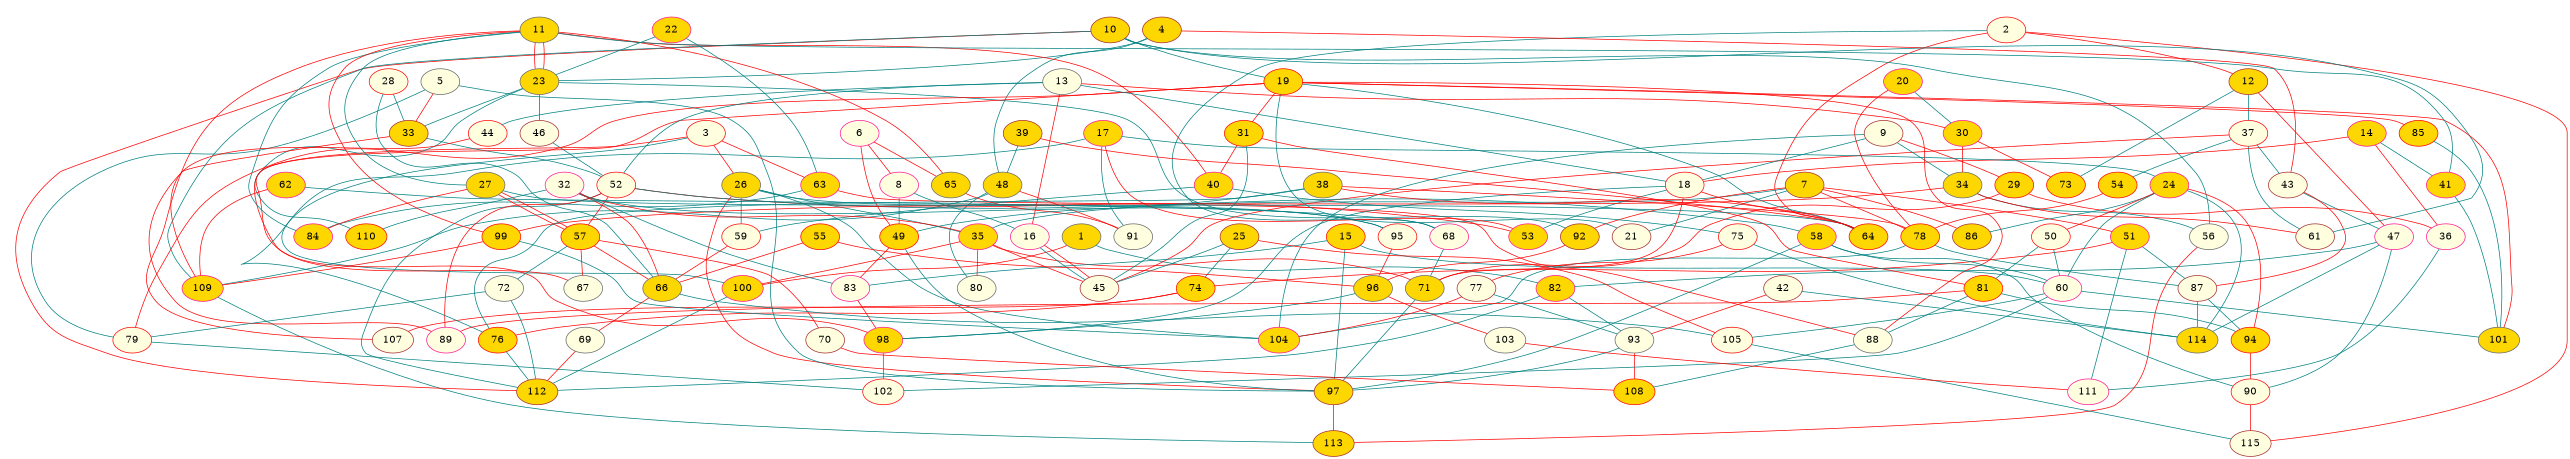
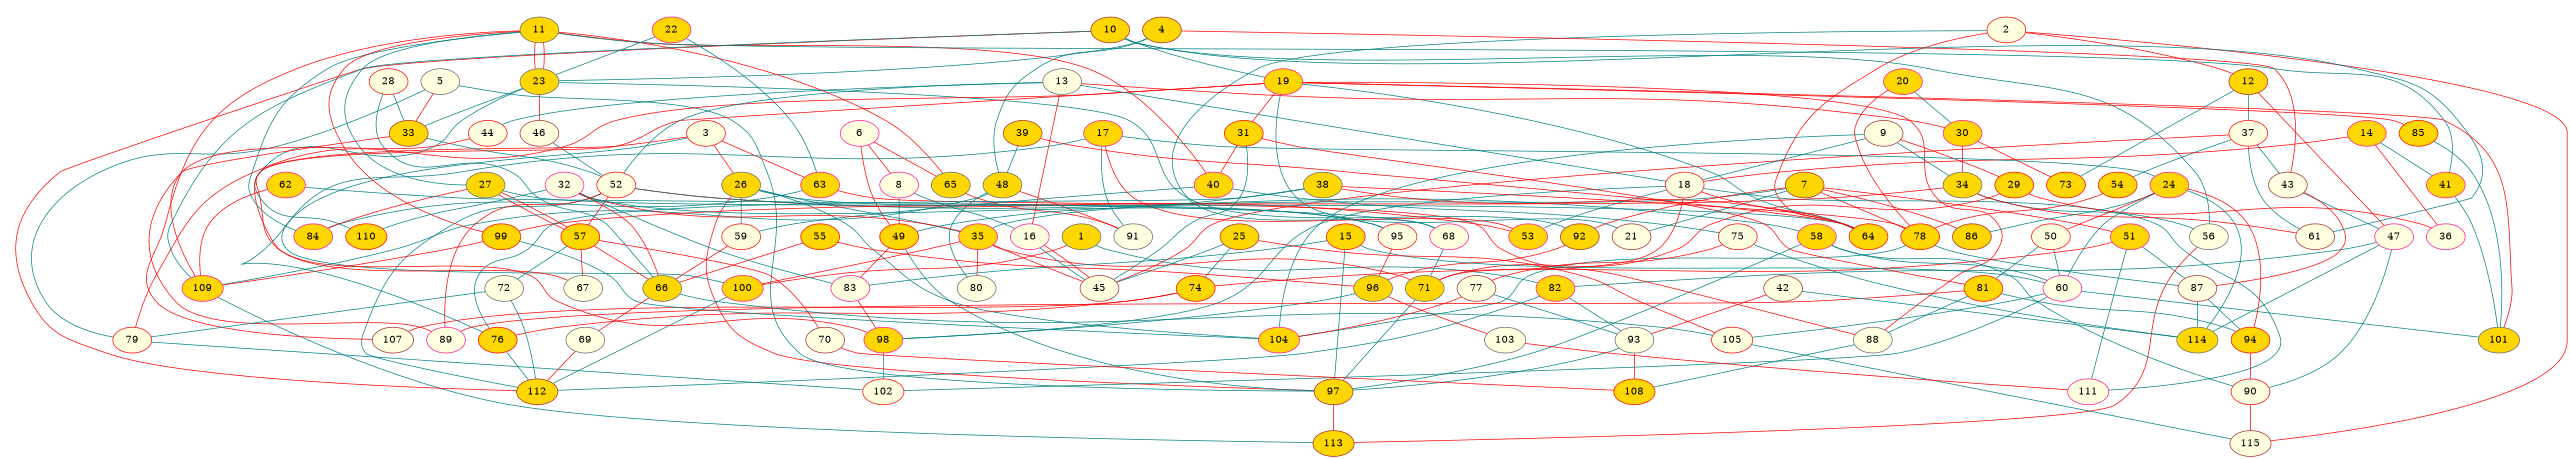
node "19": color red -> deeppink
edge "36" -- "111": now "18" -- "111"
